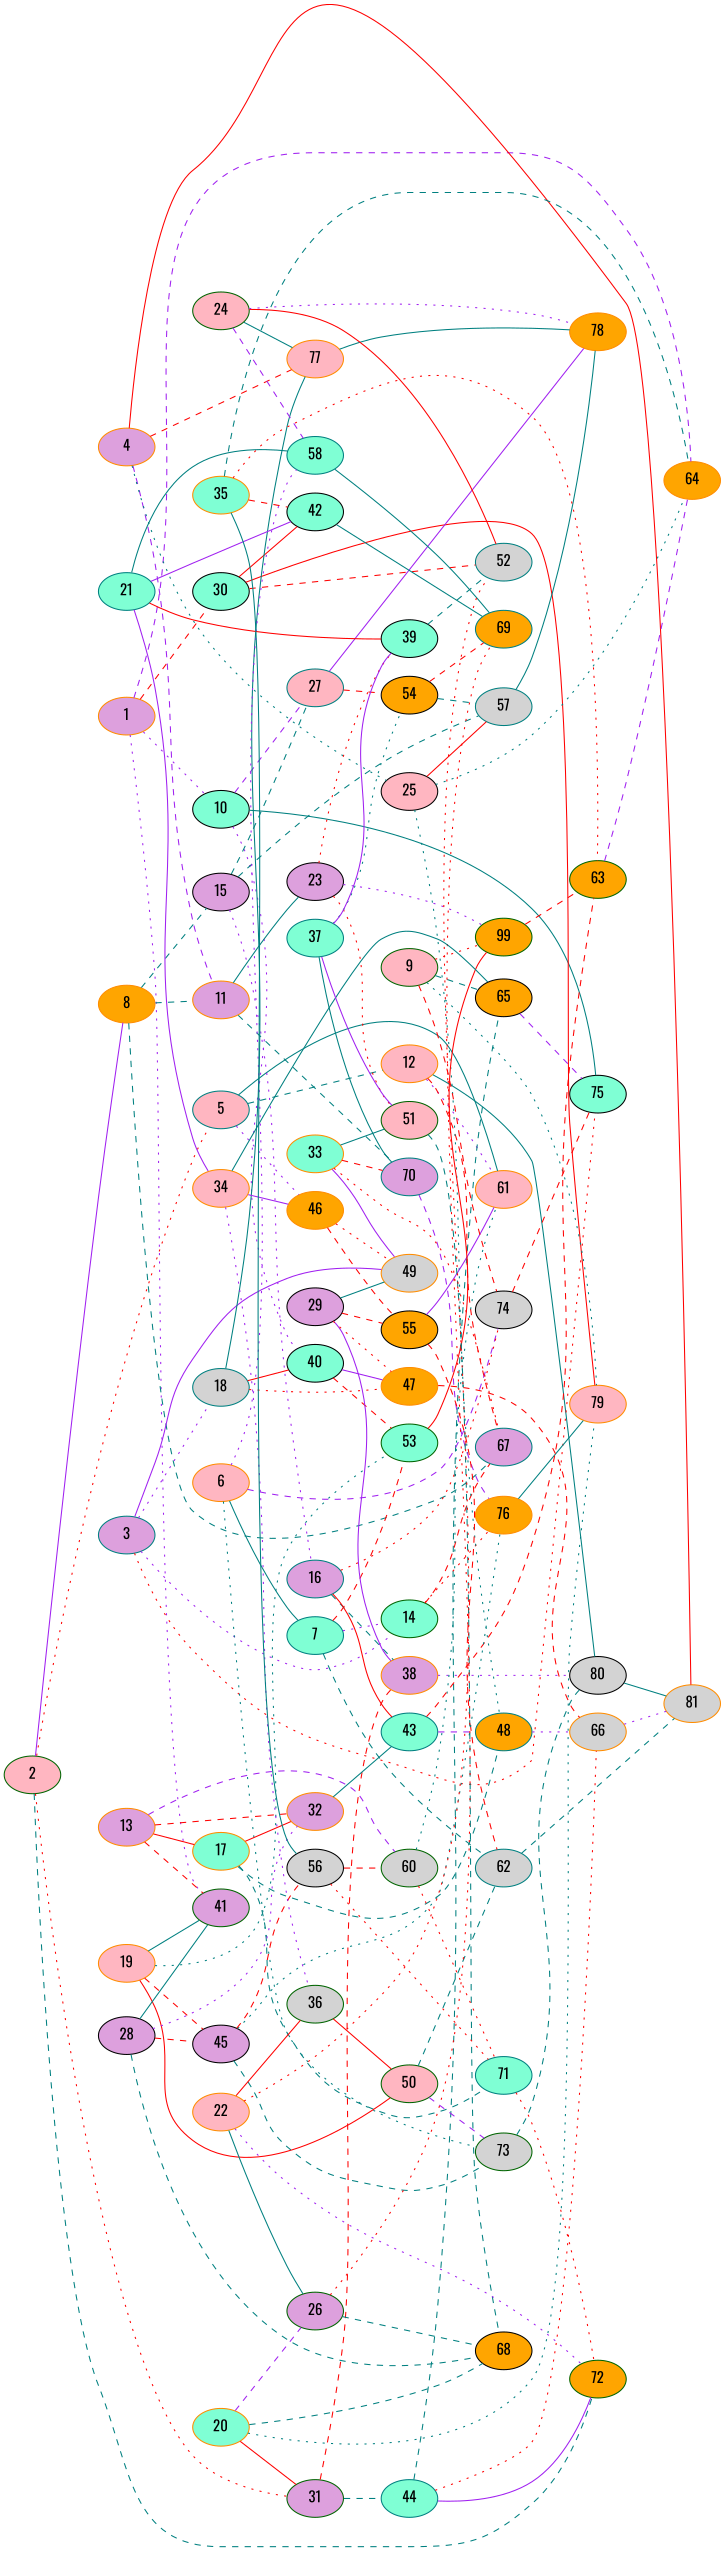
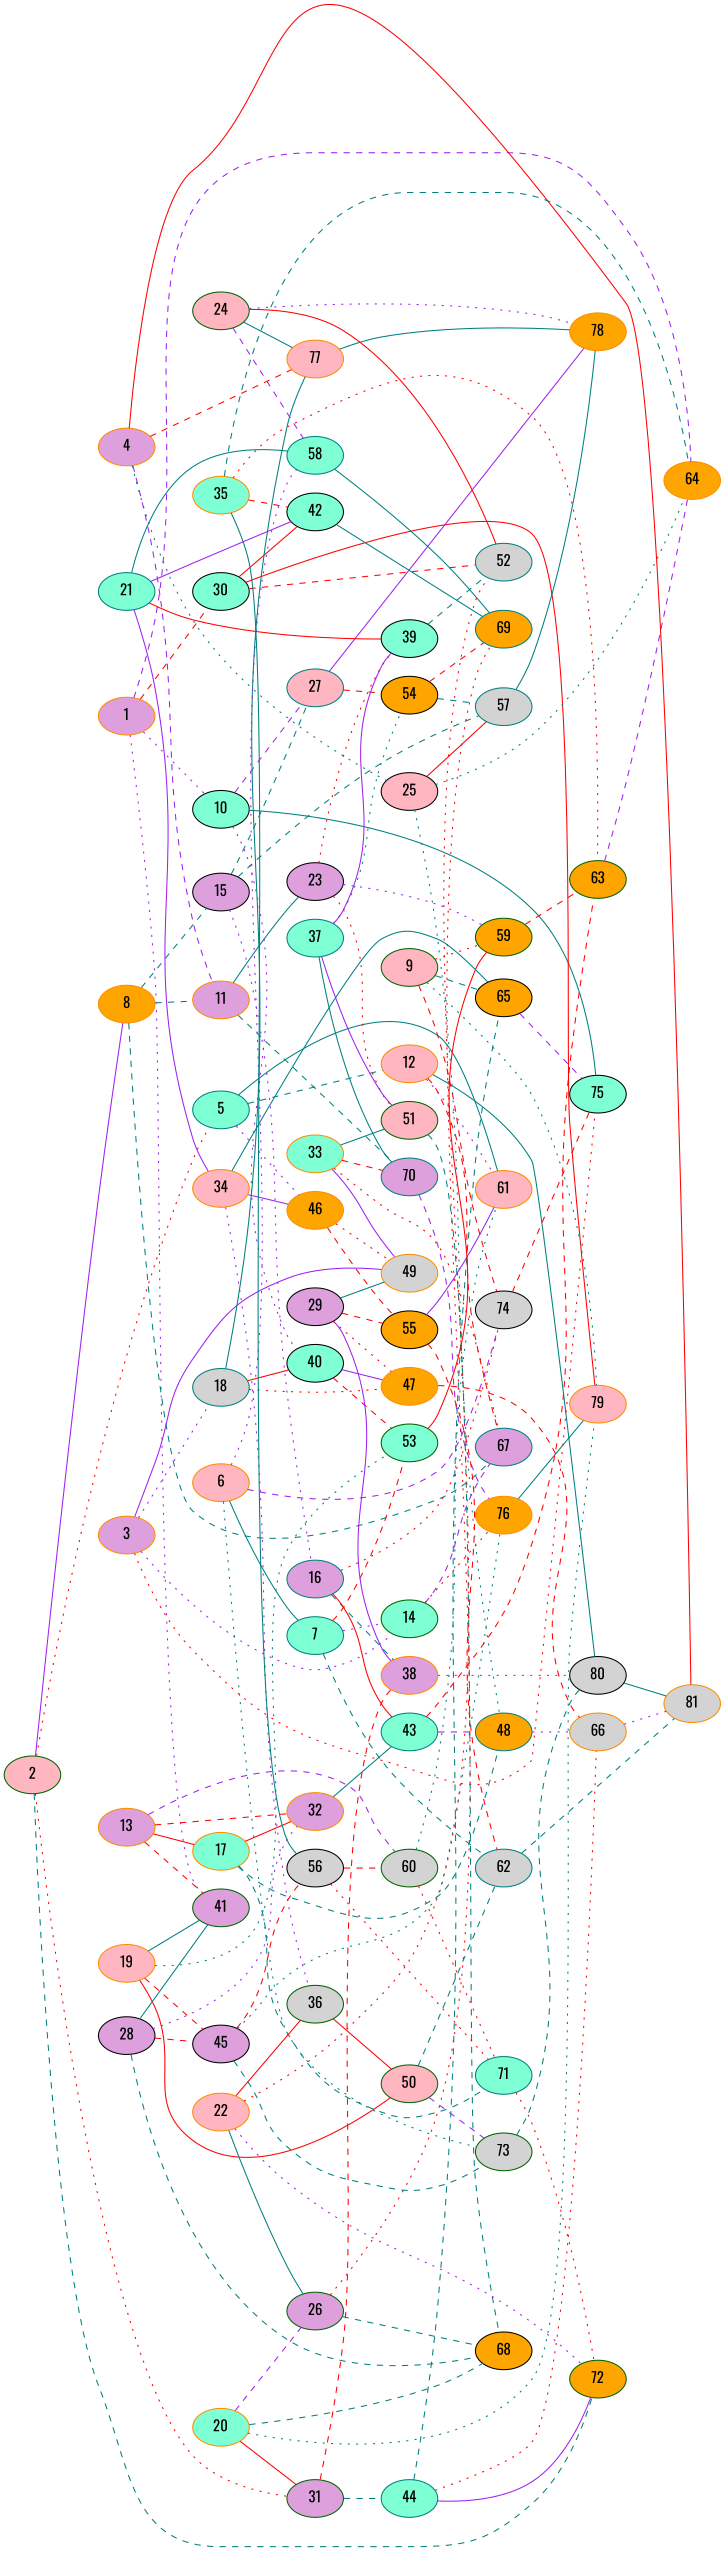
node "99": label "99" -> "59"
node "5": fillcolor lightpink -> aquamarine
node "3": color teal -> darkorange
edge "67" -- "14": color red -> purple
